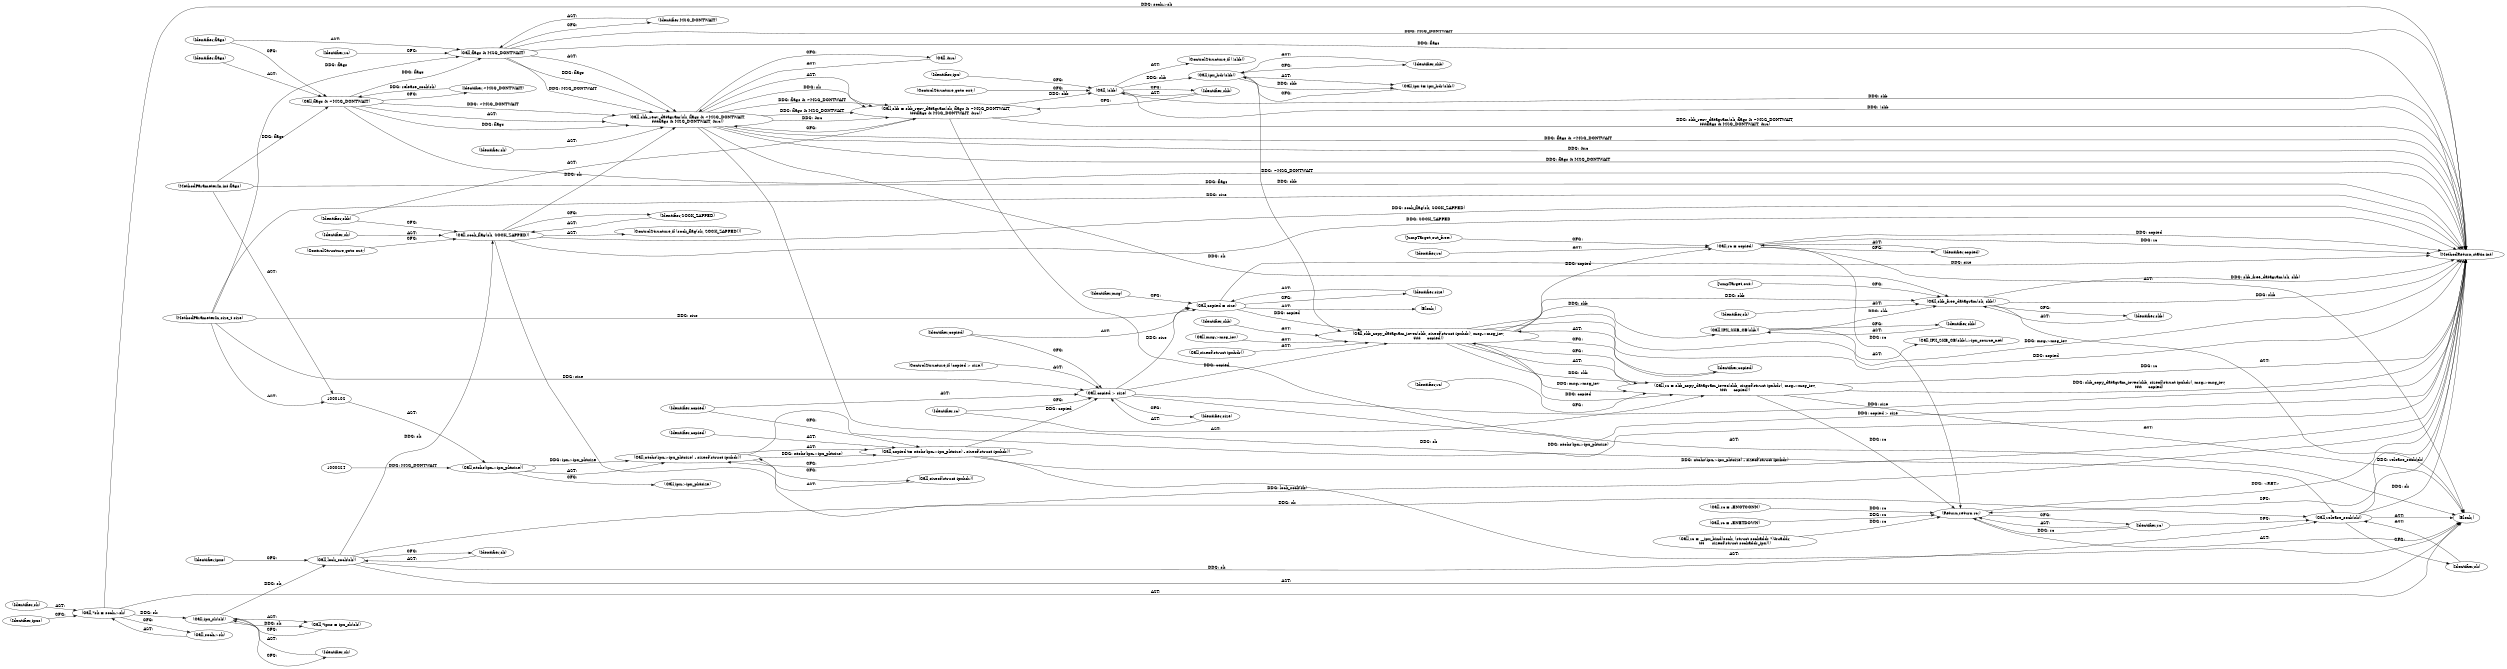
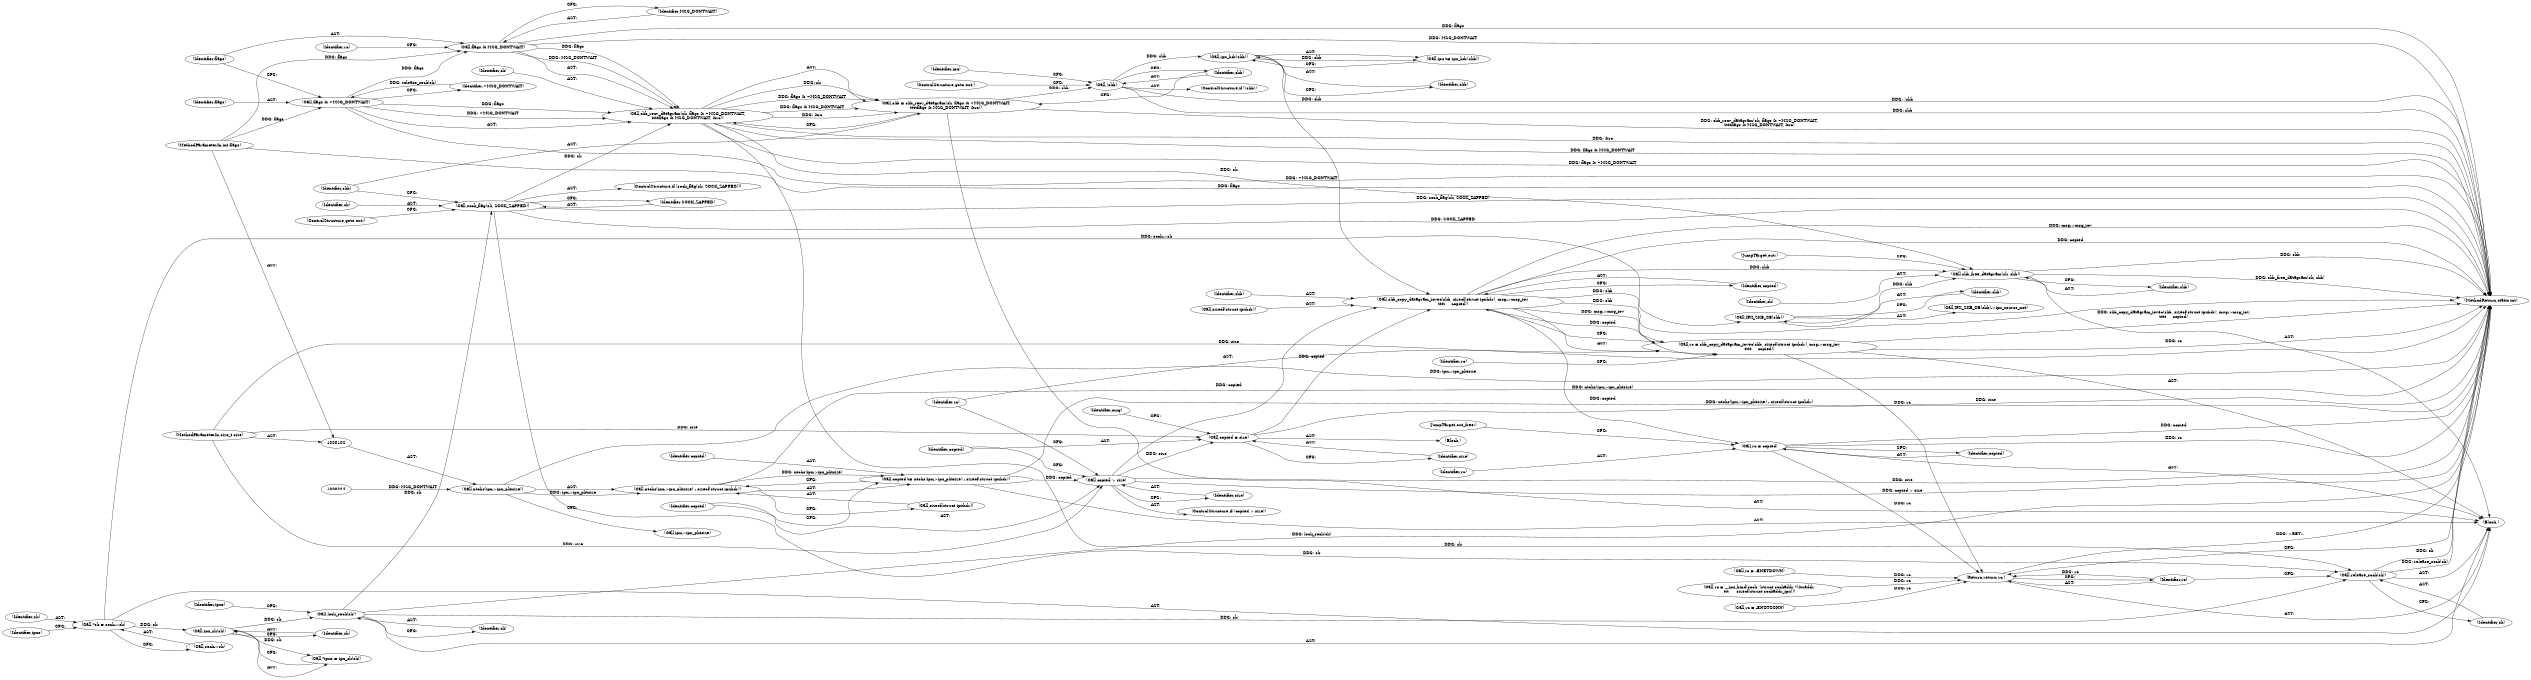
node "(Call,&rc)": removed
edge "(MethodParameterIn,size_t size)" -> "(Call,flags & MSG_DONTWAIT)": now "(MethodParameterIn,int flags)" -> "(Call,flags & MSG_DONTWAIT)"
node "(Call,msg->msg_iov)": removed
edge "(ControlStructure,if (copied > size))" -> "(Call,copied > size)": reversed
edge "(Call,ntohs(ipx->ipx_pktsize))" -> "(MethodReturn,static int)": added, label "DDG: ipx->ipx_pktsize"
